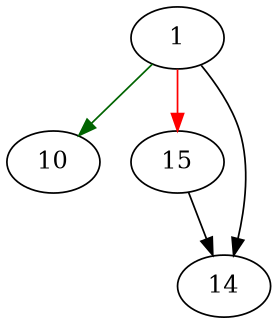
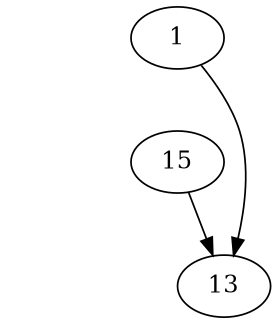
edge "1" -> "15": removed
node "10": removed
node "14": label "14" -> "13"
